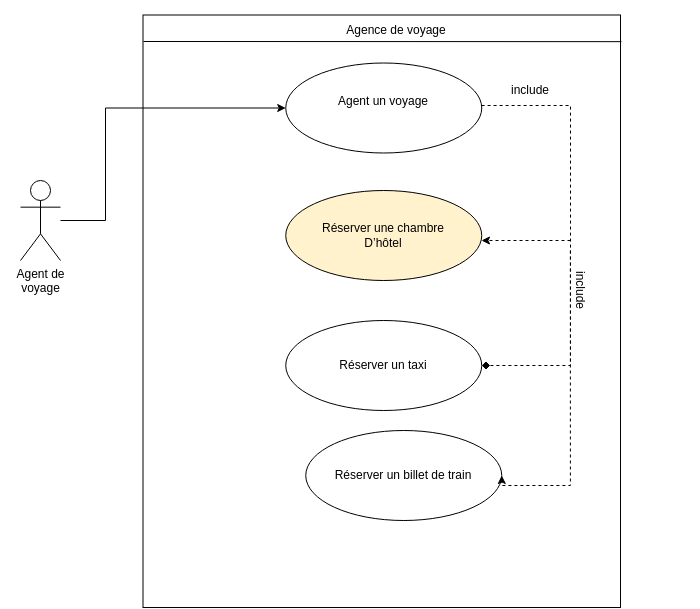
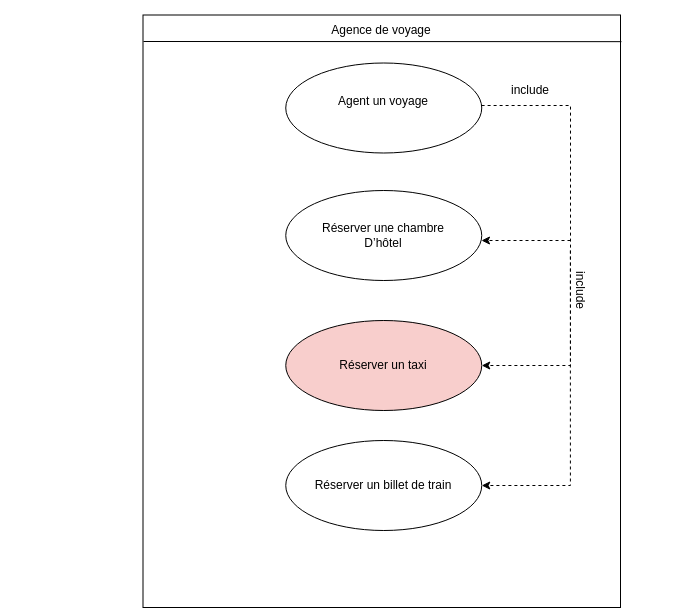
node "Agence de voyage": moved (397, 31) -> (382, 31)
edge "Agent de voyage" -> "Agent un voyage": removed
node "Agent de voyage": removed
node "Réserver une chambre D’hôtel": fillcolor #fff2cc -> #ffffff
node "Réserver un taxi": fillcolor #ffffff -> #f8cecc
edge "Agent un voyage" -> "Réserver un taxi": arrowhead diamond -> classic
node "Réserver un billet de train": moved (404, 476) -> (384, 486)
